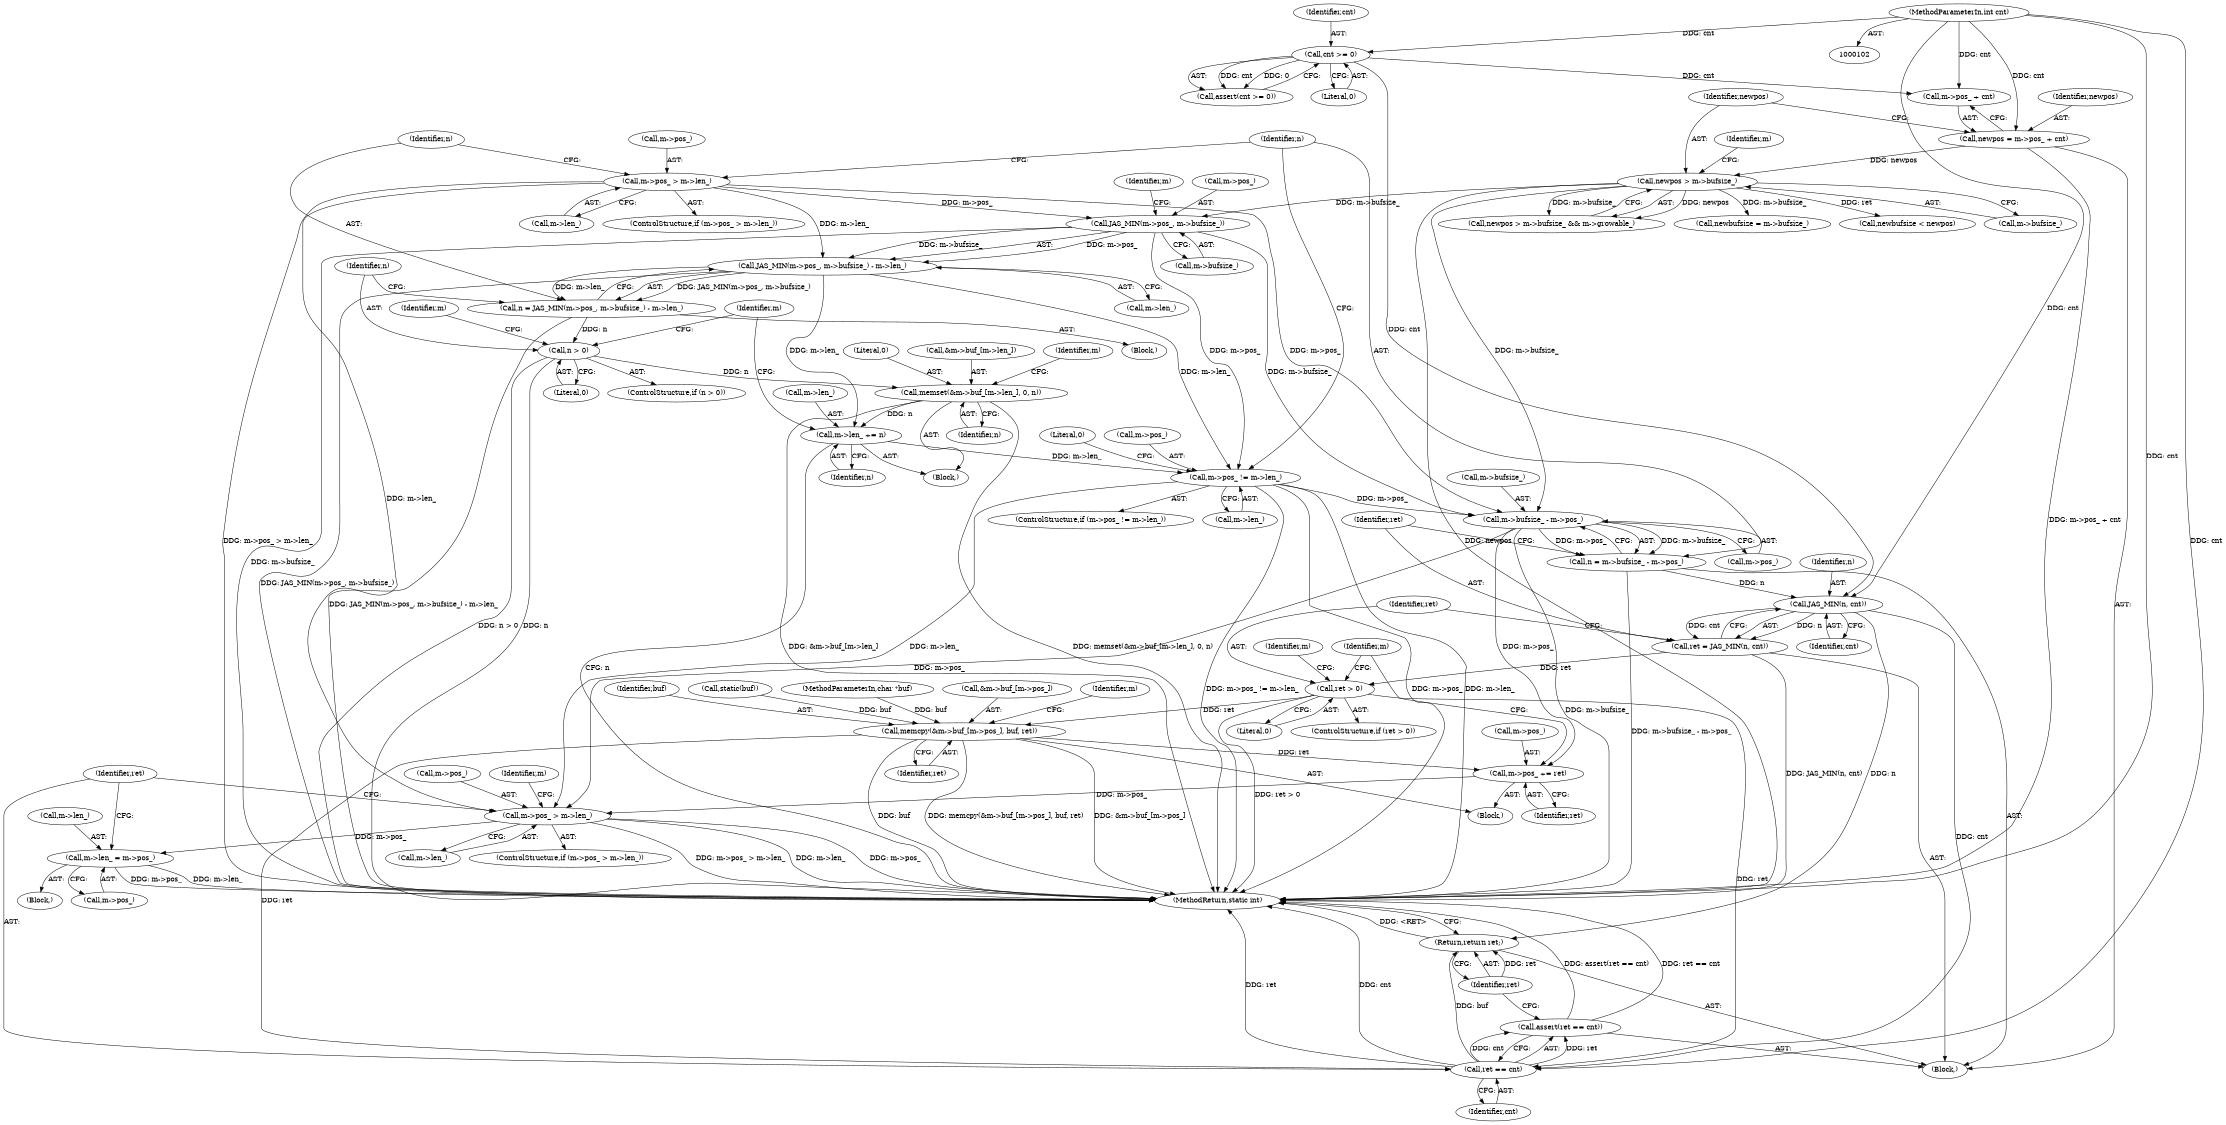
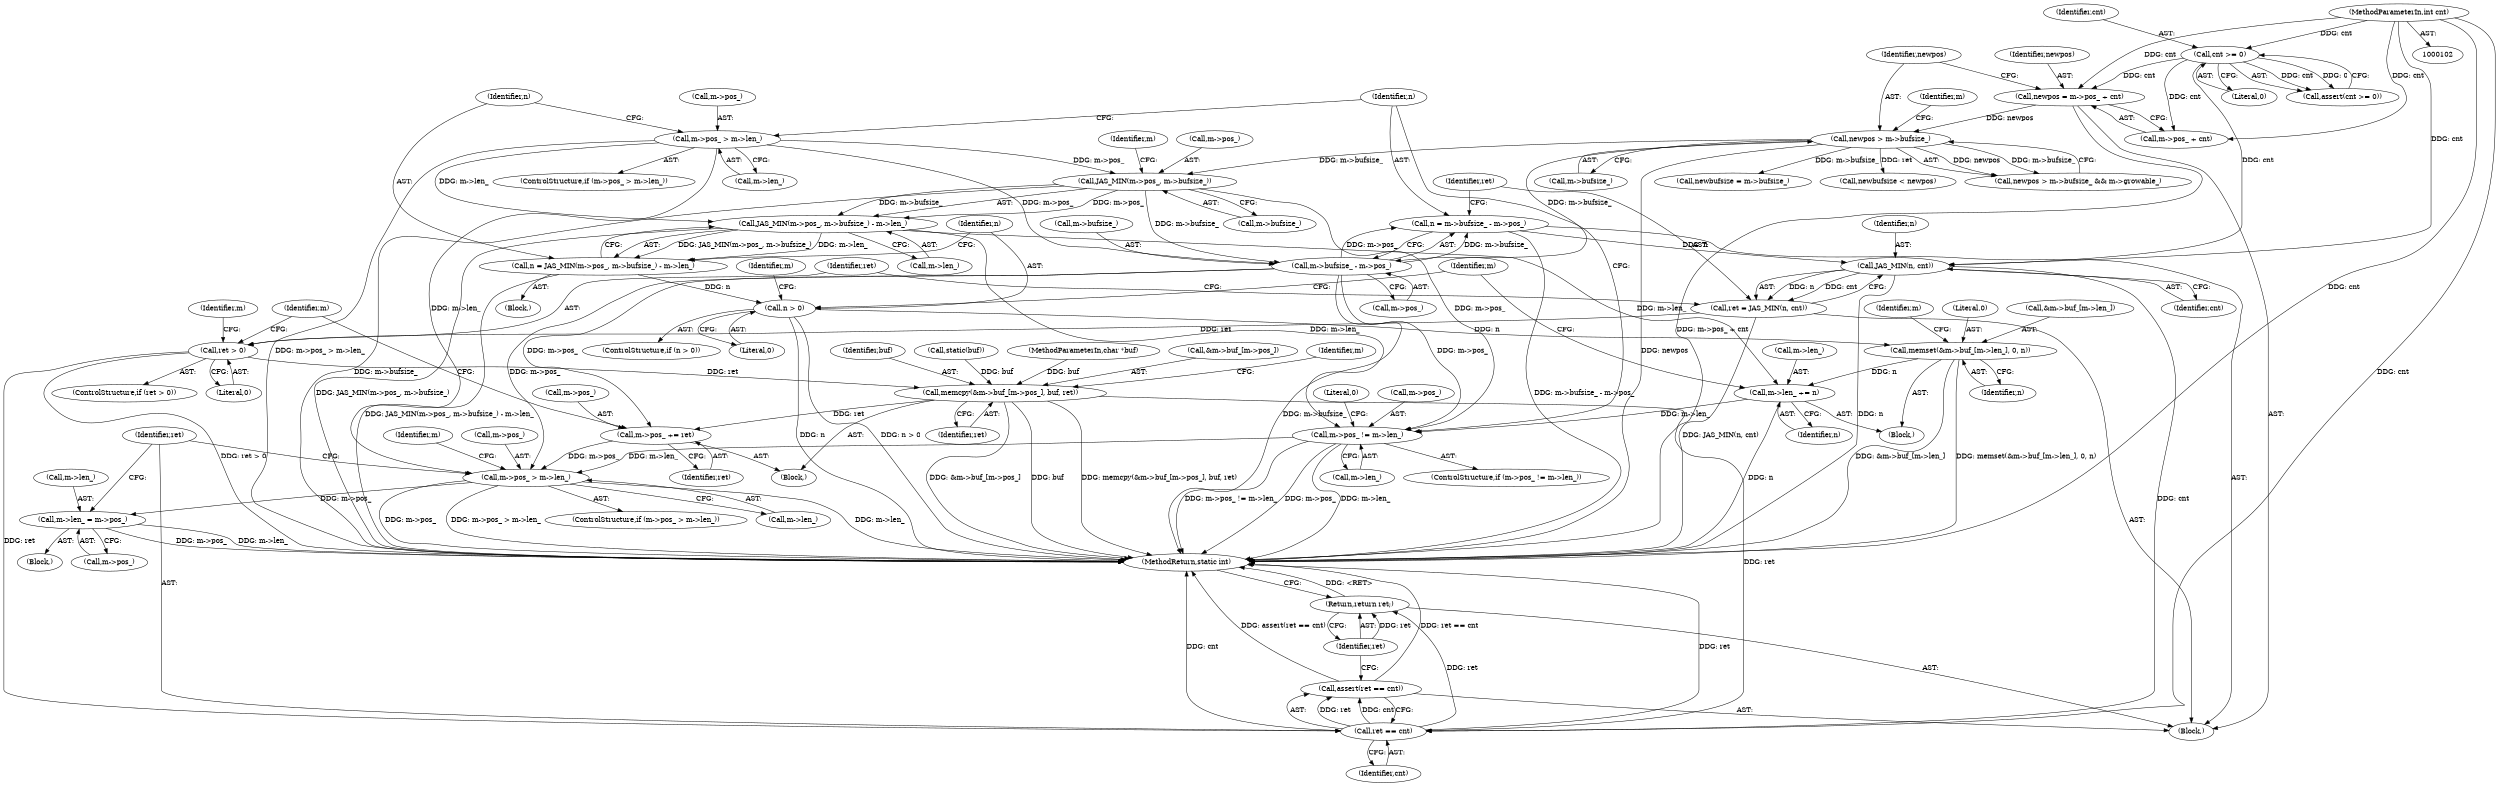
edge "(Call,cnt >= 0)" -> "(Call,newpos = m->pos_ + cnt)": added, label "DDG: cnt"
edge "(Call,m->pos_ != m->len_)" -> "(Call,m->bufsize_ - m->pos_)": reversed
edge "(Call,m->len_ += n)" -> "(MethodReturn,static int)": label "CFG: n" -> "DDG: n"
edge "(Call,JAS_MIN(n, cnt))" -> "(Return,return ret;)": now "(Call,JAS_MIN(n, cnt))" -> "(MethodReturn,static int)"
edge "(Call,ret == cnt)" -> "(Return,return ret;)": label "DDG: buf" -> "DDG: ret"
